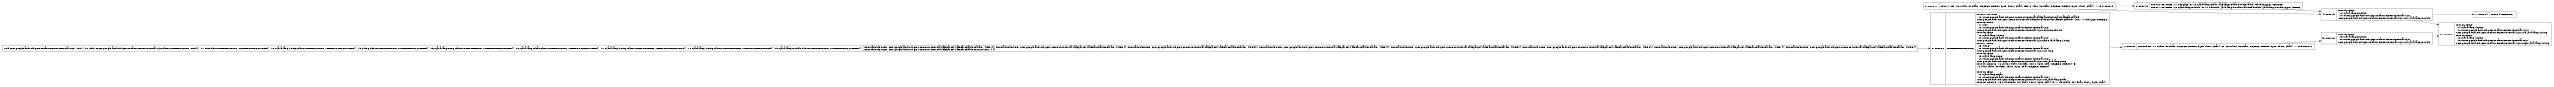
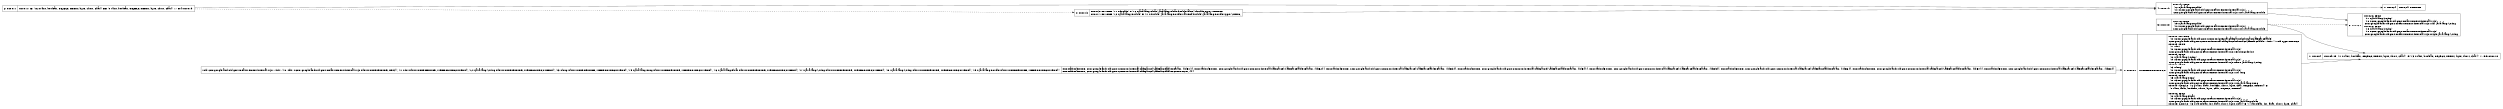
edge "1: 0x000f" -> "5: 0x001e": reversed
